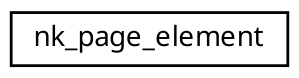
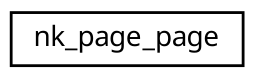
node "nk_page_element": label "nk_page_element" -> "nk_page_page"
